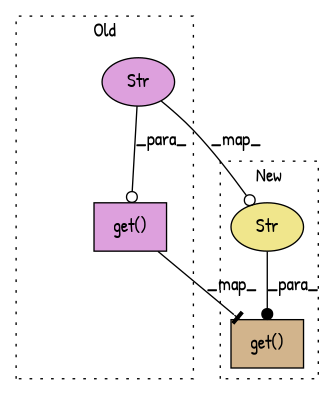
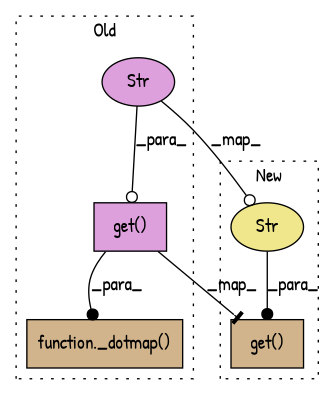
node "function._dotmap()": added
